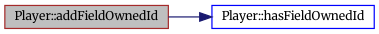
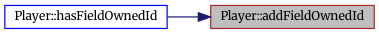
edge "Player::addFieldOwnedId" -> "Player::hasFieldOwnedId": reversed
